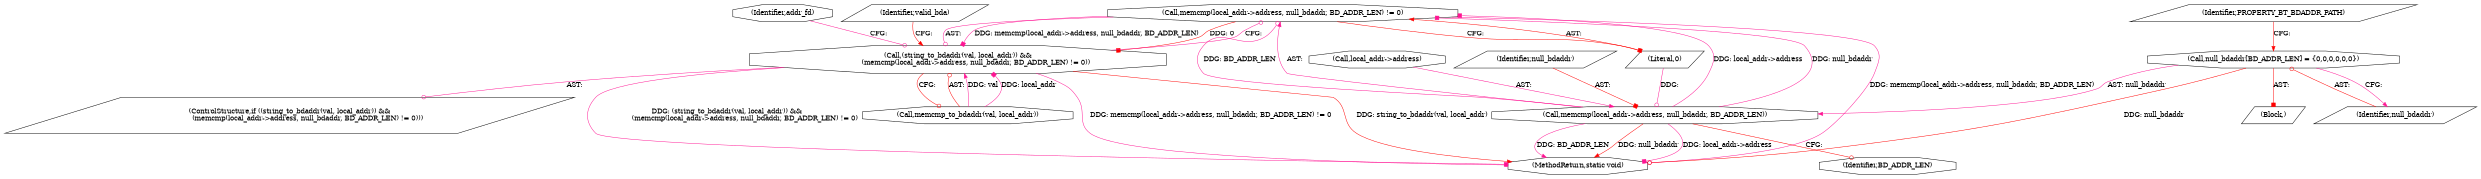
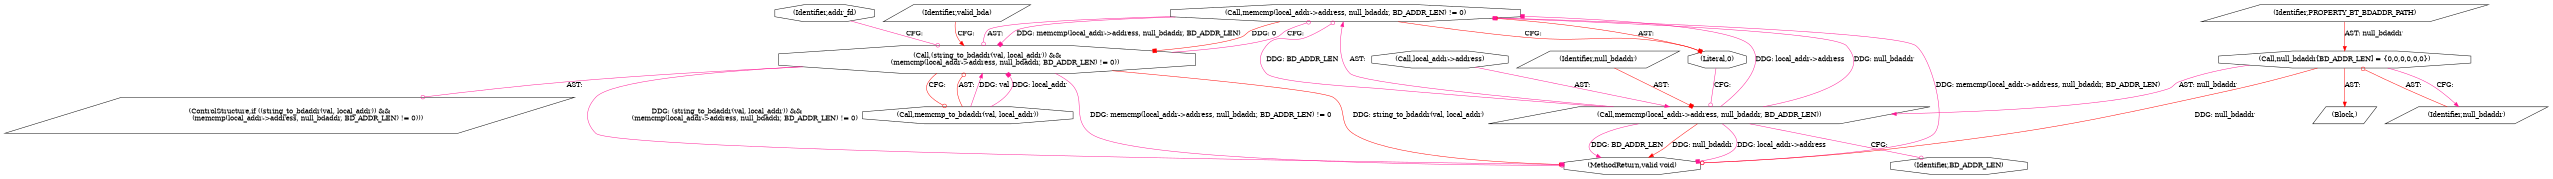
edge "(Identifier,PROPERTY_BT_BDADDR_PATH)" -> "(Call,null_bdaddr[BD_ADDR_LEN] = {0,0,0,0,0,0})": label "CFG: " -> "AST: null_bdaddr"
node "(Literal,0)": shape parallelogram -> octagon
edge "(Literal,0)" -> "(Call,memcmp(local_addr->address, null_bdaddr, BD_ADDR_LEN))": label "DDG: " -> "CFG: "
edge "(Call,null_bdaddr[BD_ADDR_LEN] = {0,0,0,0,0,0})" -> "(Block,)": arrowhead box -> normal
node "(Call,memcmp(local_addr->address, null_bdaddr, BD_ADDR_LEN))": shape octagon -> parallelogram
edge "(Call,memcmp(local_addr->address, null_bdaddr, BD_ADDR_LEN))" -> "(Identifier,BD_ADDR_LEN)": color red -> deeppink
node "(MethodReturn,static void)": label "(MethodReturn,static void)" -> "(MethodReturn,valid void)"
